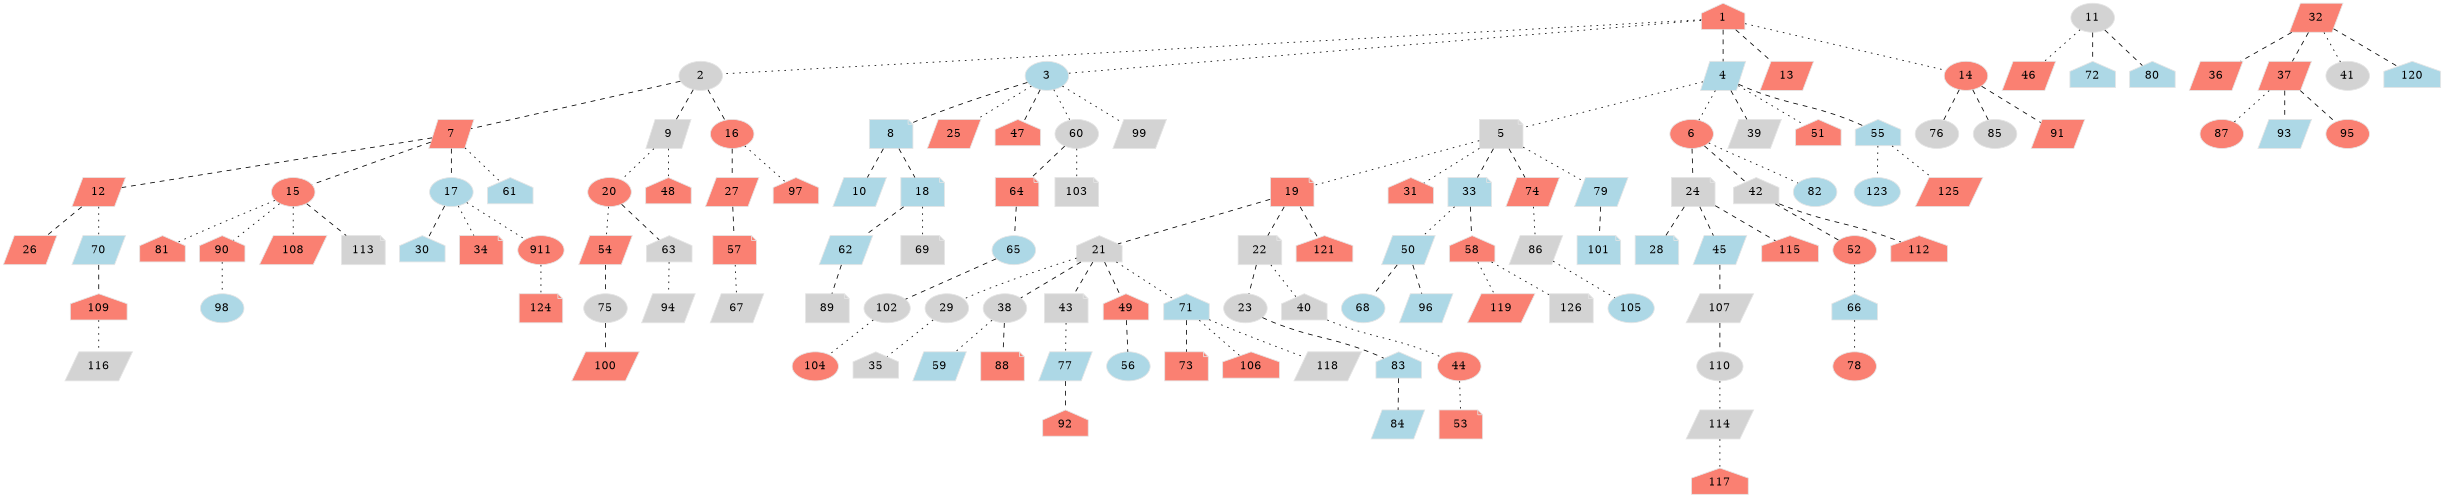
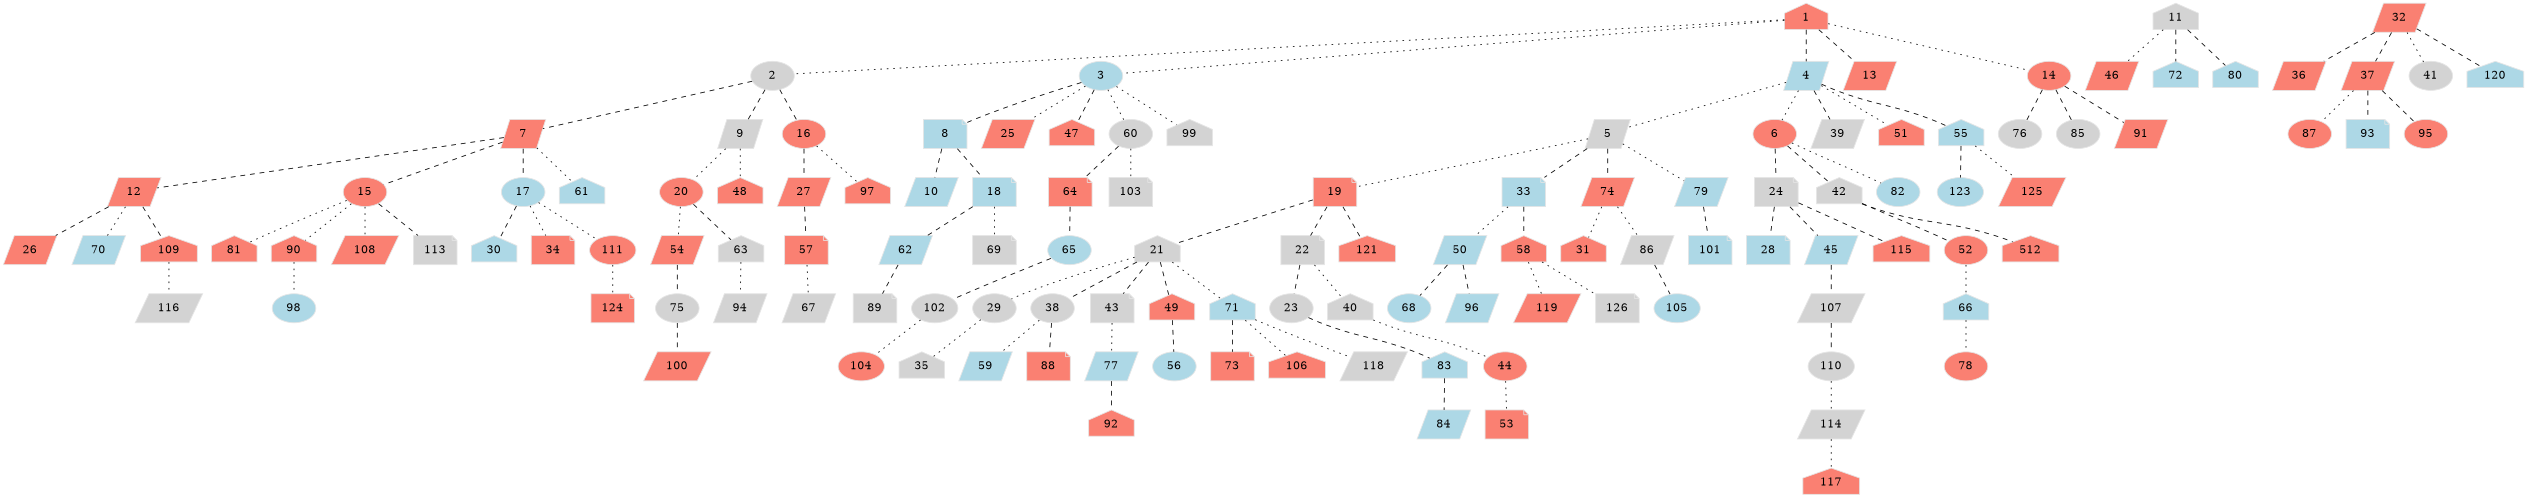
node "11": shape ellipse -> house
node "99": shape parallelogram -> house
node "5": shape note -> parallelogram
node "93": shape parallelogram -> note
edge "55" -- "123": style dotted -> dashed
edge "5" -- "31": now "74" -- "31"
node "911": label "911" -> "111"
node "112": label "112" -> "512"
edge "70" -- "109": now "12" -- "109"
edge "86" -- "105": style dotted -> dashed
